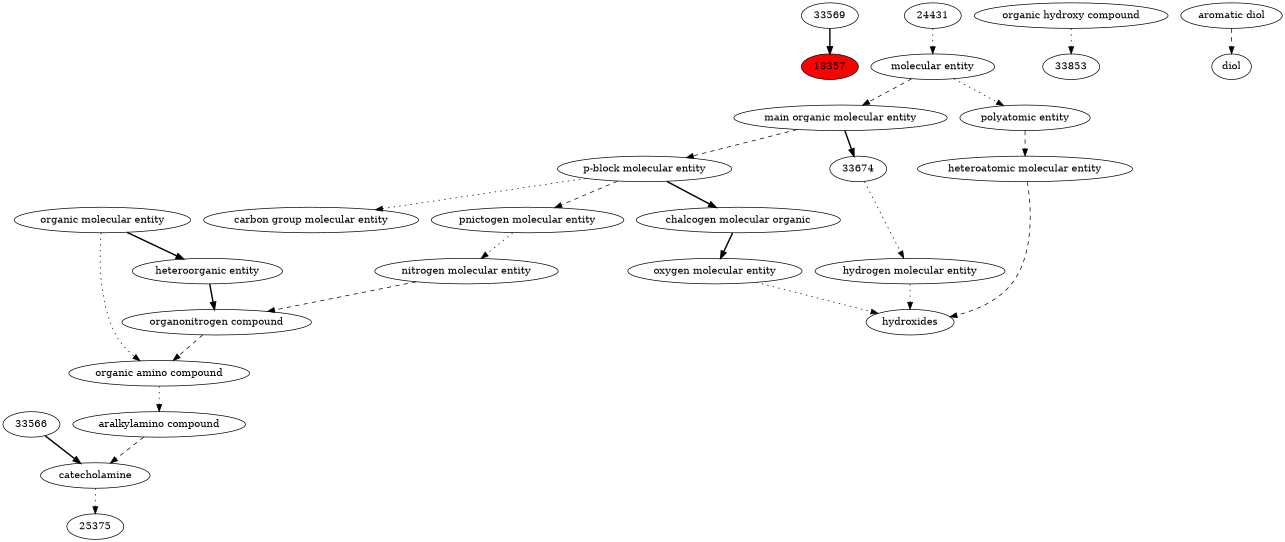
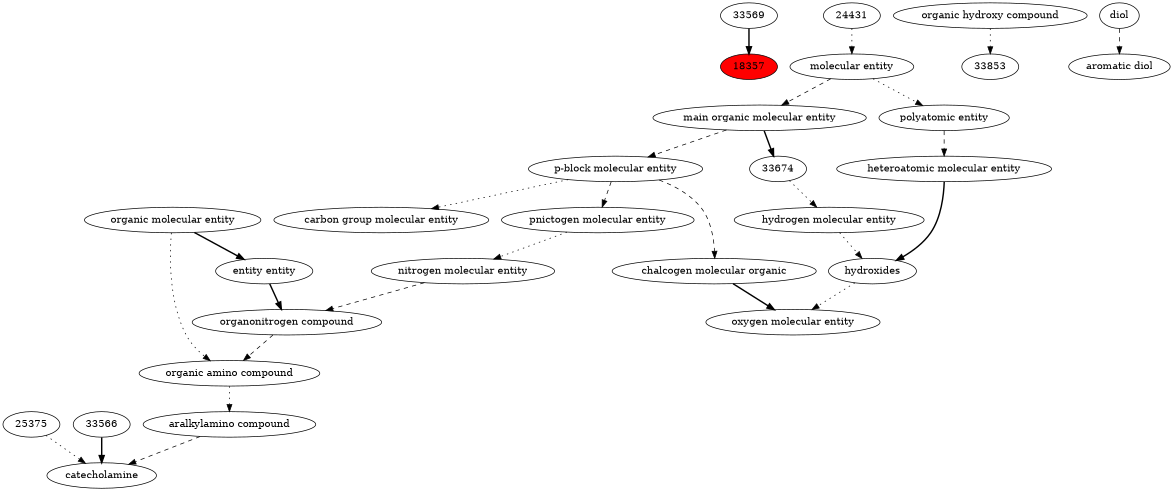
edge "aromatic diol" -> "diol": reversed
edge "p-block molecular entity" -> "chalcogen molecular organic": style bold -> dashed
edge "heteroatomic molecular entity" -> "hydroxides": style dashed -> bold
node "heteroorganic entity": label "heteroorganic entity" -> "entity entity"
edge "oxygen molecular entity" -> "hydroxides": reversed
edge "catecholamine" -> "25375": reversed
